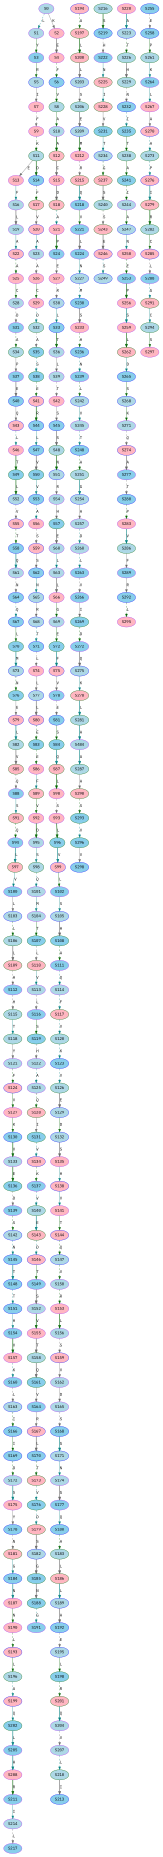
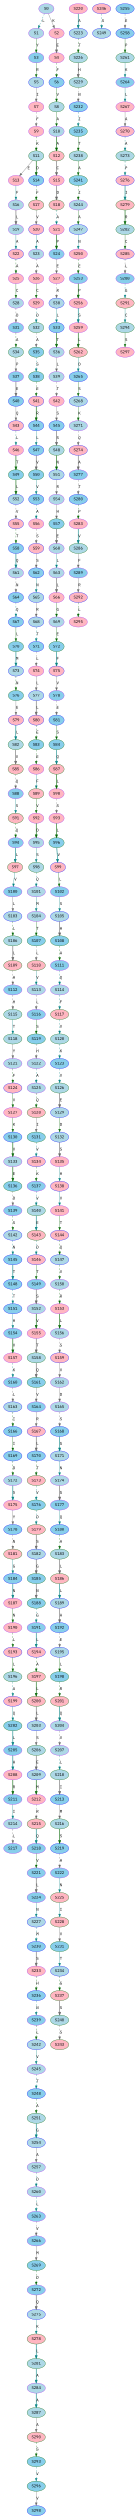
edge "S243" -> "S246": removed, label "E"
node "S292": fillcolor skyblue -> lightpink
edge "S266" -> "S269": label "I" -> "M"
node "S484": label "S484" -> "S284"
edge "S191" -> "S194": added, label "L"
edge "S213" -> "S216": added, label "M"
